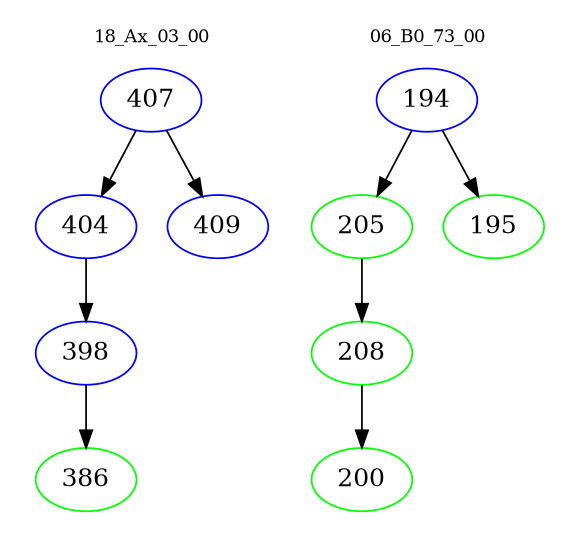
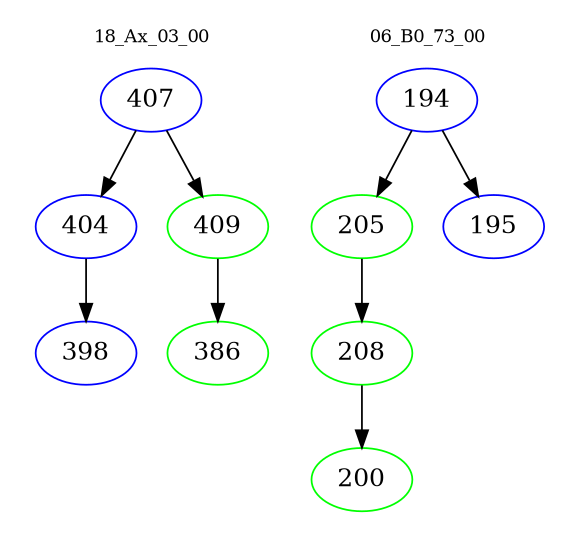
node "409": color blue -> green
node "195": color green -> blue
edge "398" -> "386": now "409" -> "386"
